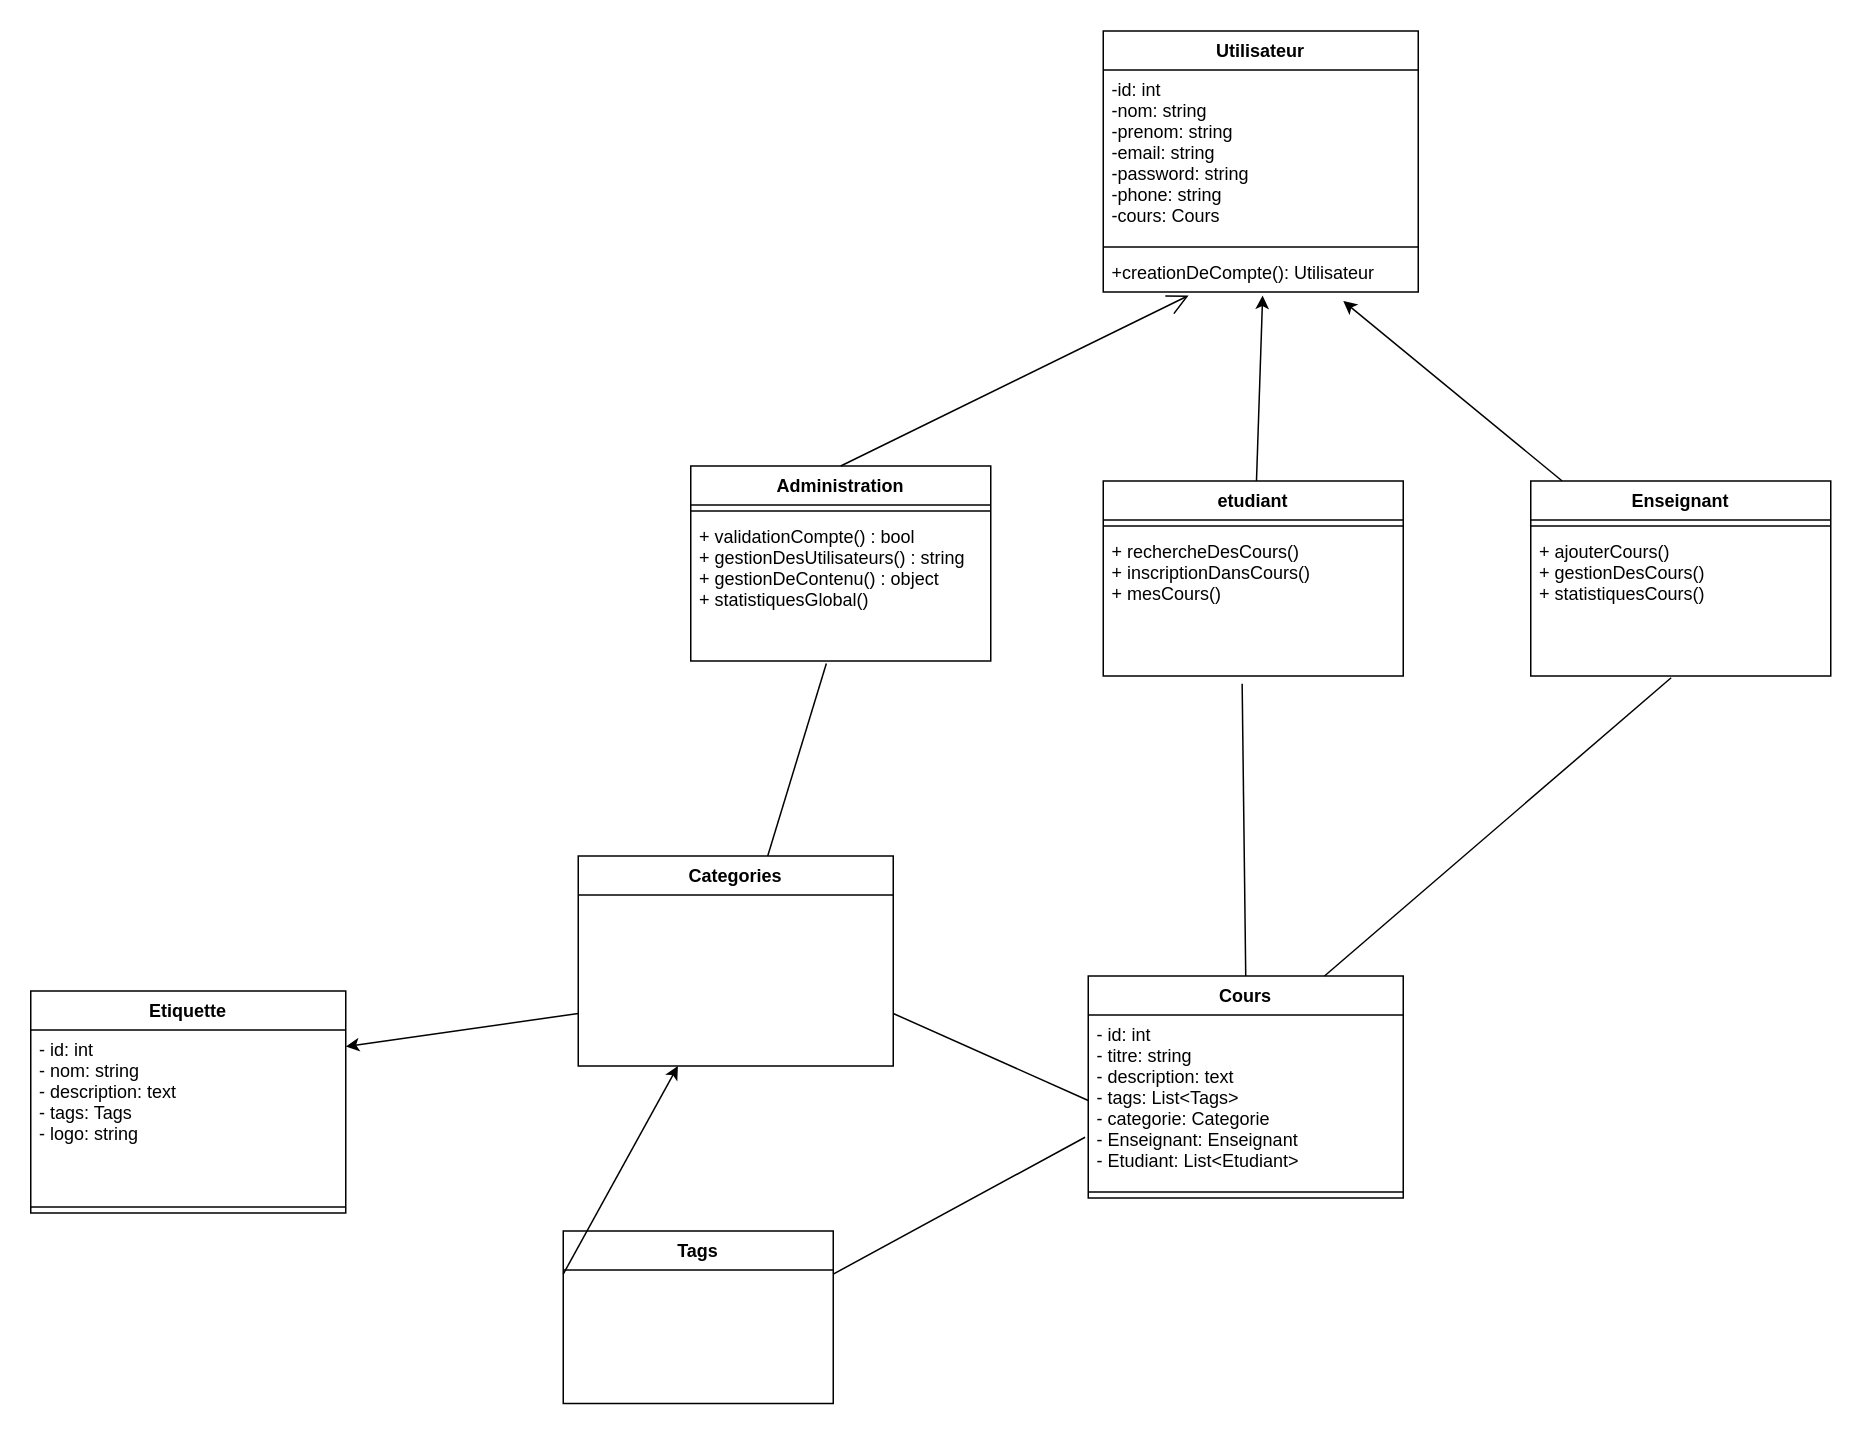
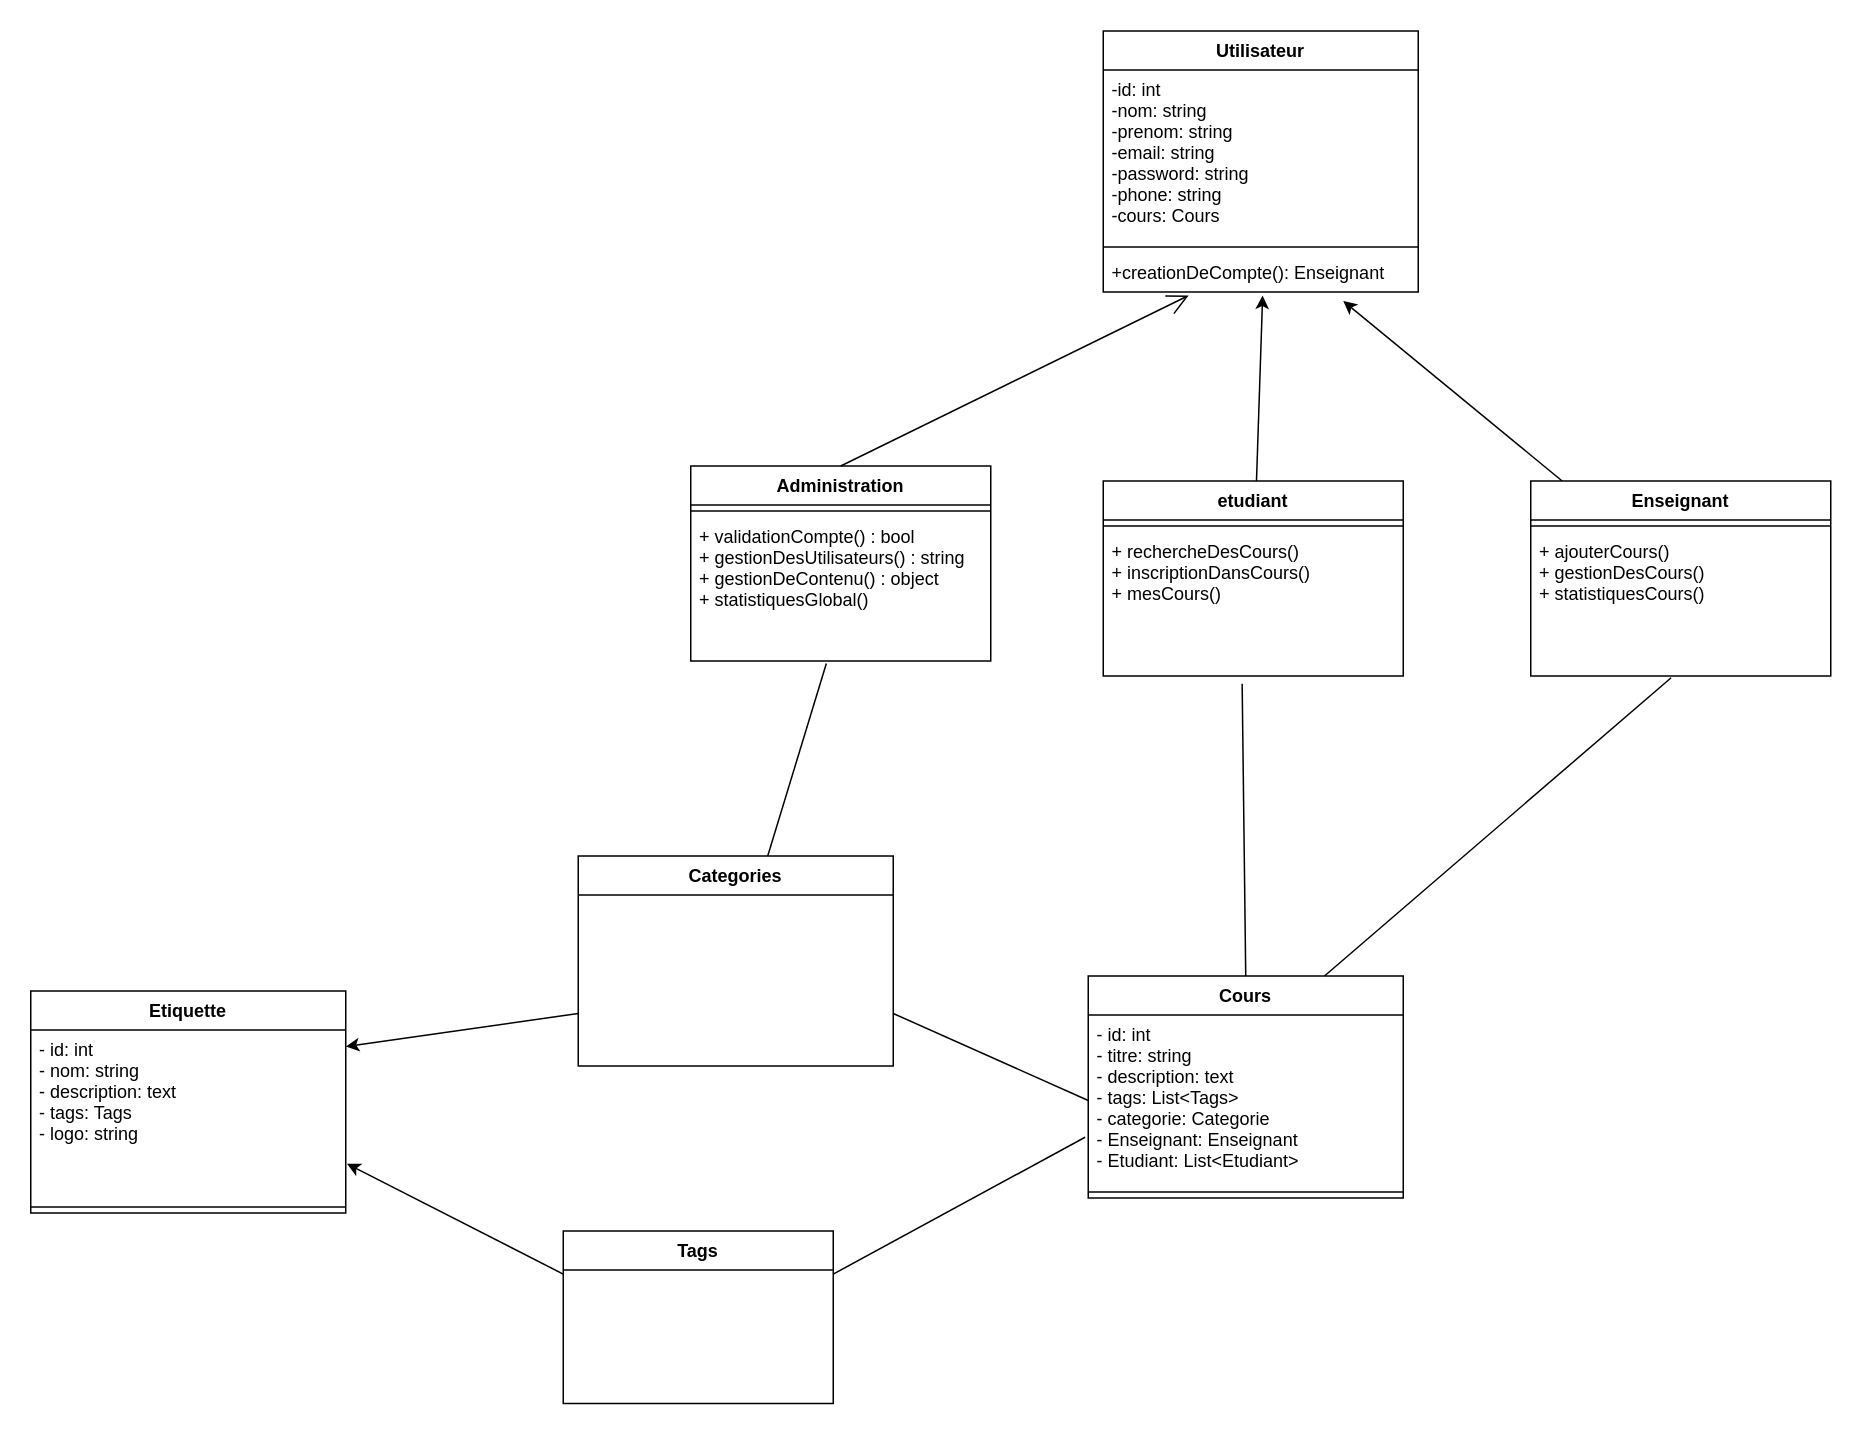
node "+creationDeCompte(): Utilisateur": label "+creationDeCompte(): Utilisateur" -> "+creationDeCompte(): Enseignant"
edge "Tags" -> "Categories": now "Tags" -> "- id: int - nom: string - description: text - tags: Tags - logo: string"
